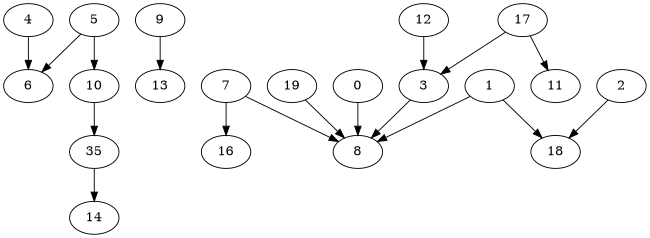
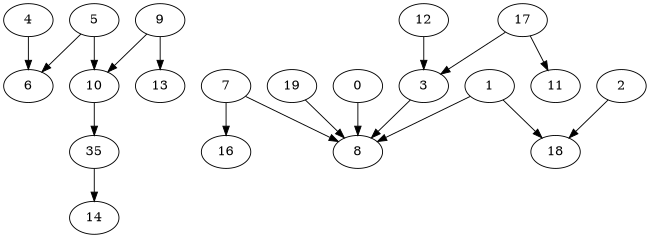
edge "9" -> "10": added
